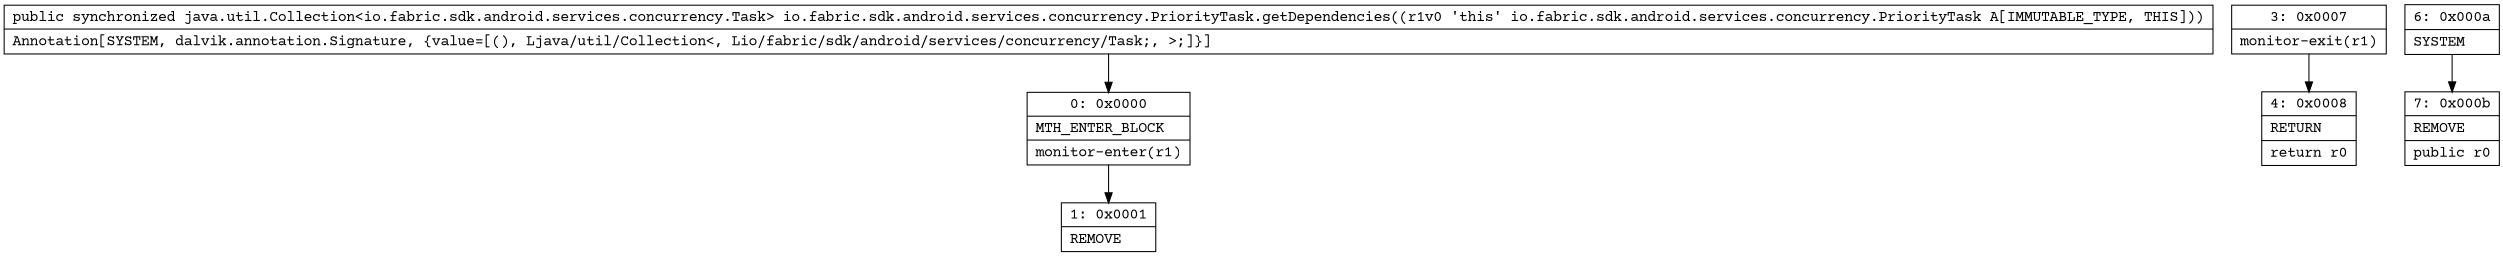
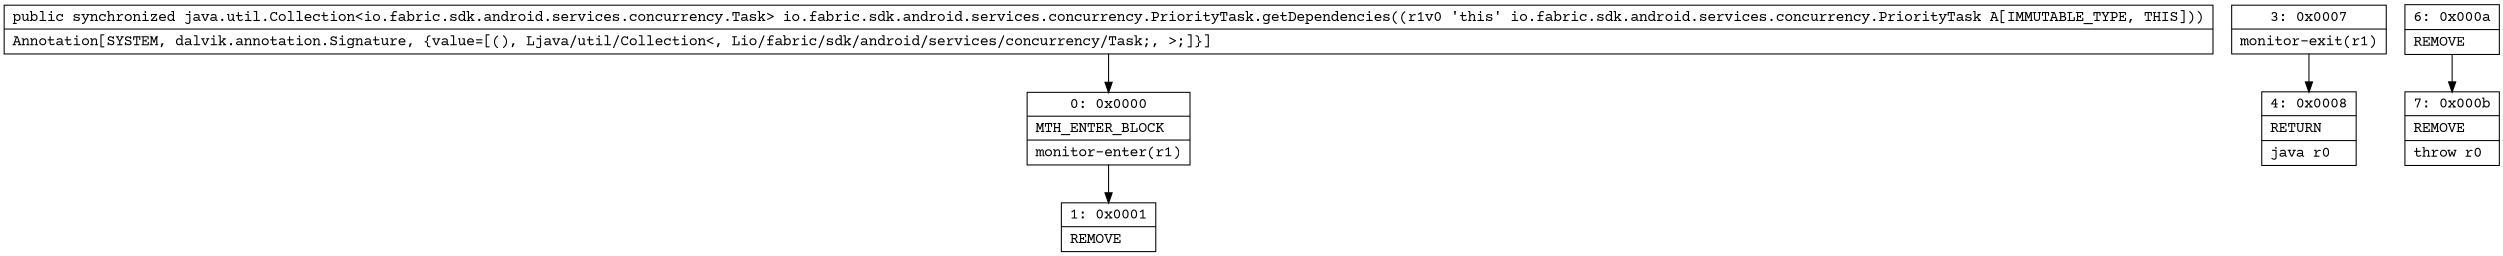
node "6: 0x000a": text "SYSTEM" -> "REMOVE"
node "4: 0x0008": text "return r0" -> "java r0"
node "7: 0x000b": text "public r0" -> "throw r0"
